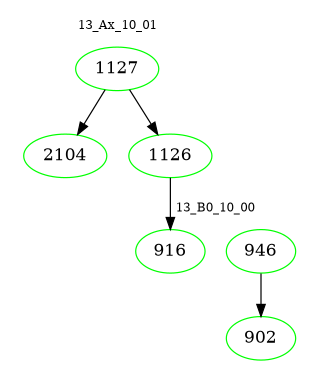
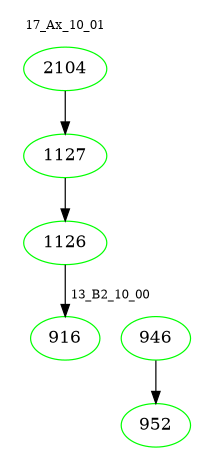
cluster "13_Ax_10_01": label "13_Ax_10_01" -> "17_Ax_10_01"
edge "1127" -> "2104": reversed
cluster "13_B0_10_00": label "13_B0_10_00" -> "13_B2_10_00"
node "902": label "902" -> "952"
